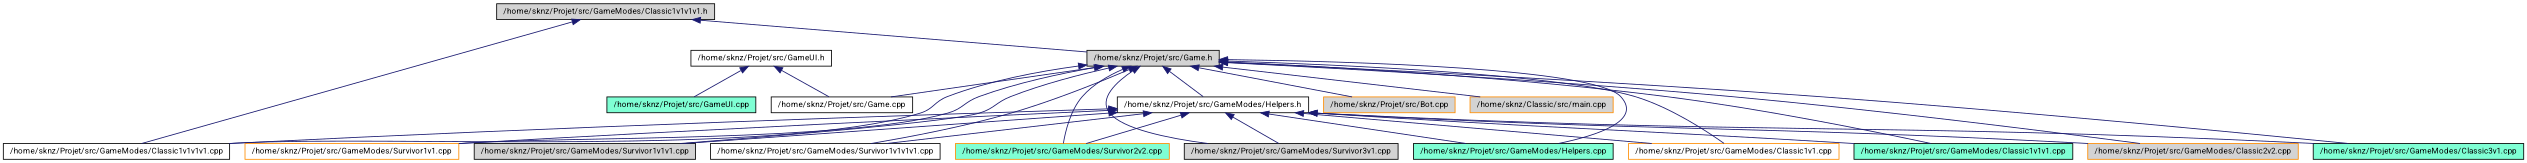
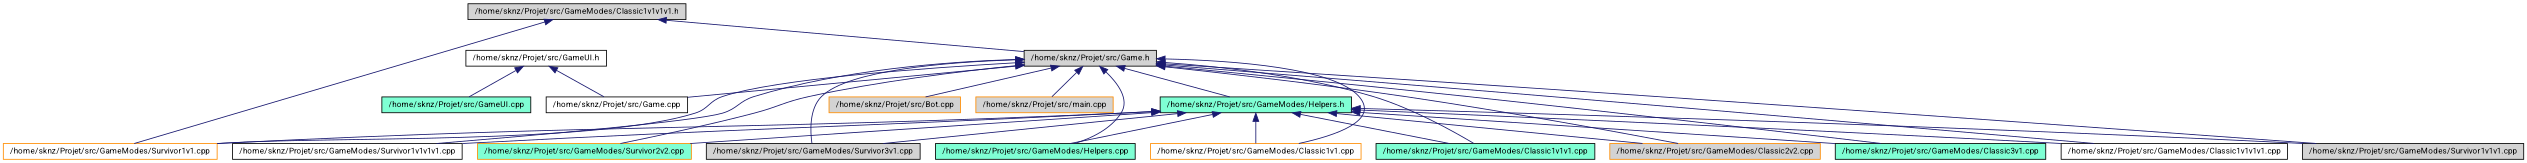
edge "/home/sknz/Projet/src/GameModes/Classic1v1v1v1.cpp" -> "/home/sknz/Projet/src/GameModes/Classic1v1v1v1.h": now "/home/sknz/Projet/src/GameModes/Survivor1v1.cpp" -> "/home/sknz/Projet/src/GameModes/Classic1v1v1v1.h"
node "/home/sknz/Projet/src/GameModes/Helpers.h": fillcolor white -> aquamarine
node "/home/sknz/Classic/src/main.cpp": label "/home/sknz/Classic/src/main.cpp" -> "/home/sknz/Projet/src/main.cpp"
